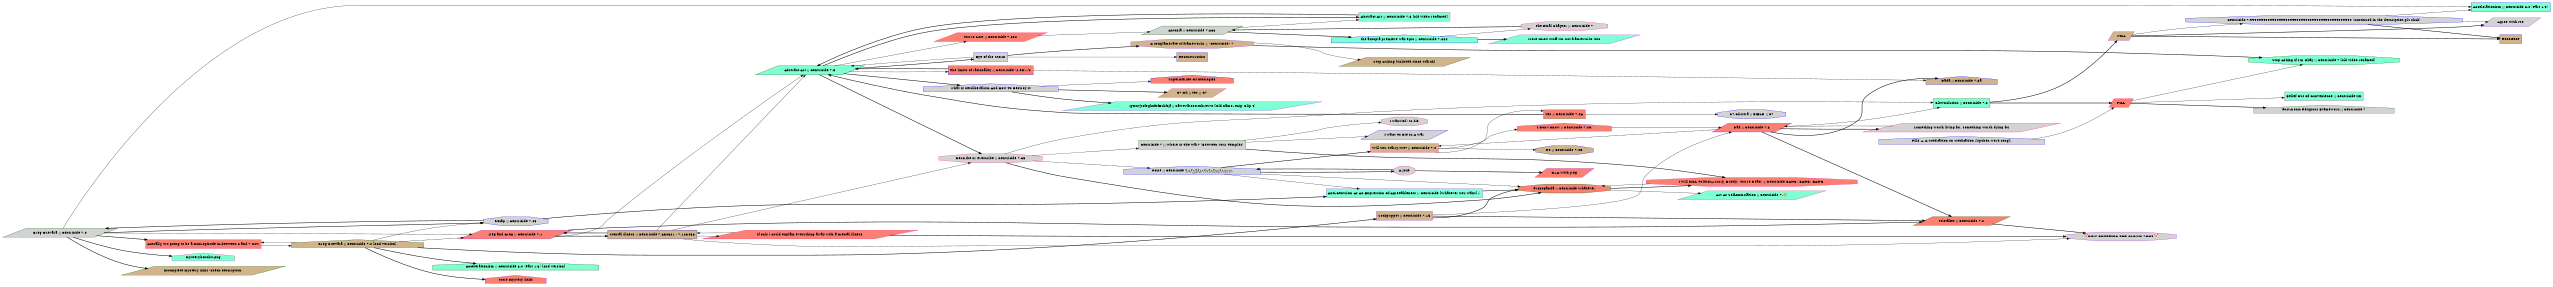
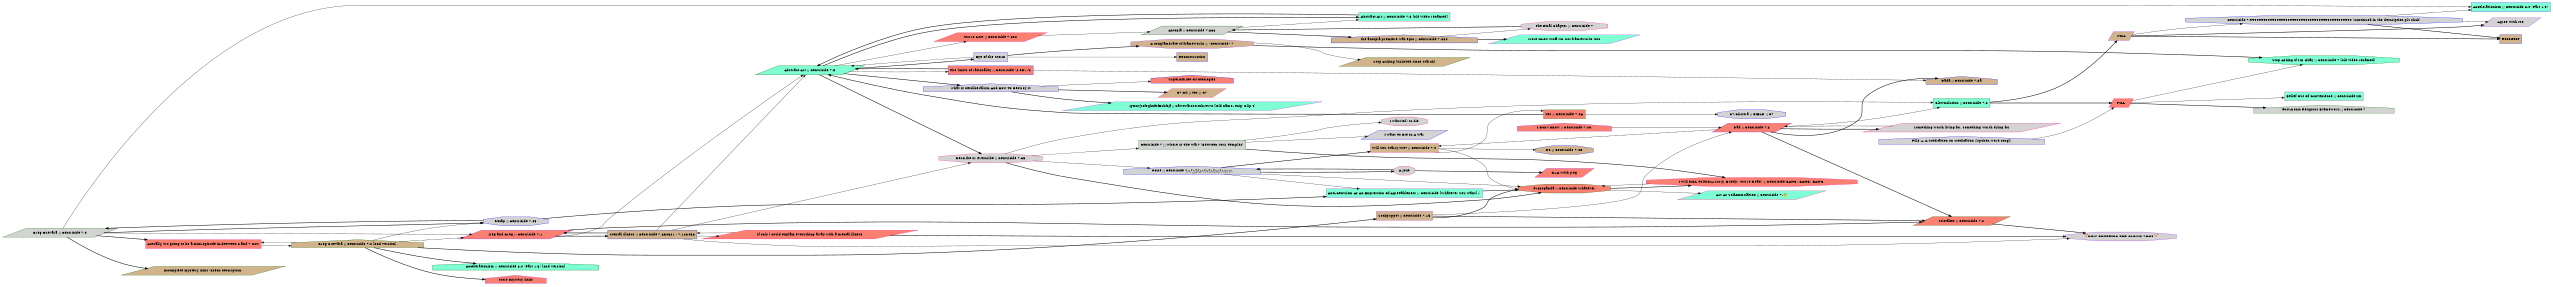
node "the antopia premiere was epic || Centricide 7.834": fillcolor aquamarine -> tan
edge "Will You Marry Me? || Centricide 7.4" -> "I Don't Know || Centricide 7.4C": now "Will You Marry Me? || Centricide 7.4" -> "Propoganda || Centricide Whatever"
node "mysteryboxshit.png": removed
